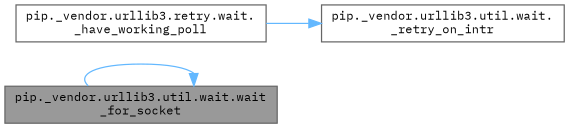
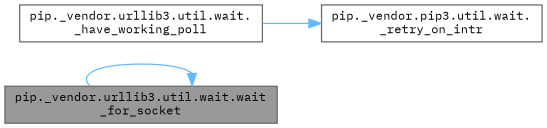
node "pip._vendor.urllib3.retry.wait. _have_working_poll": label "pip._vendor.urllib3.retry.wait. _have_working_poll" -> "pip._vendor.urllib3.util.wait. _have_working_poll"
node "pip._vendor.urllib3.util.wait. _retry_on_intr": label "pip._vendor.urllib3.util.wait. _retry_on_intr" -> "pip._vendor.pip3.util.wait. _retry_on_intr"
